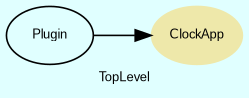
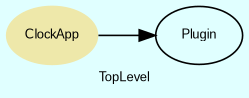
edge "Plugin" -> "ClockApp": reversed
